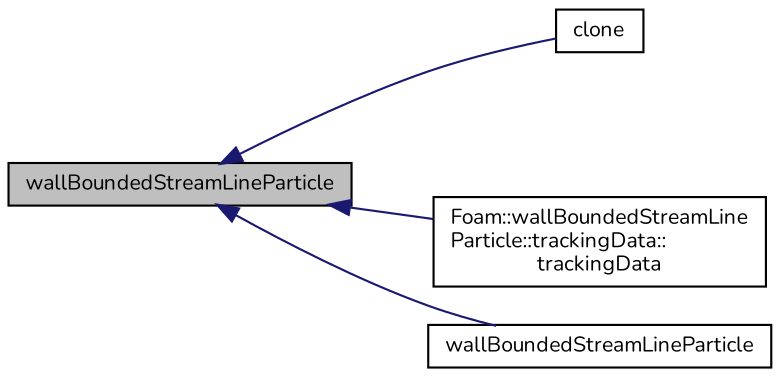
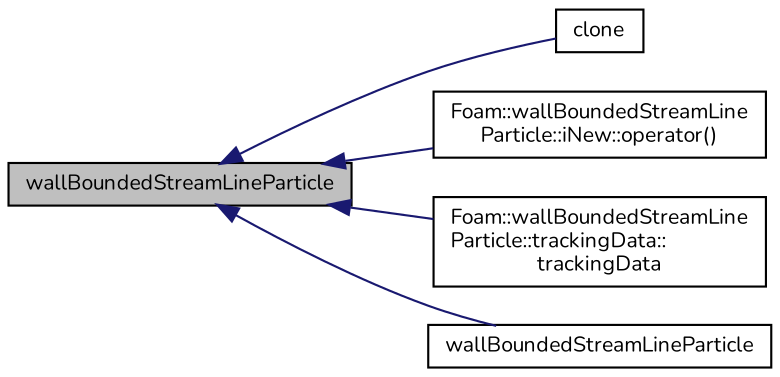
node "Foam::wallBoundedStreamLine Particle::iNew::operator()": added
